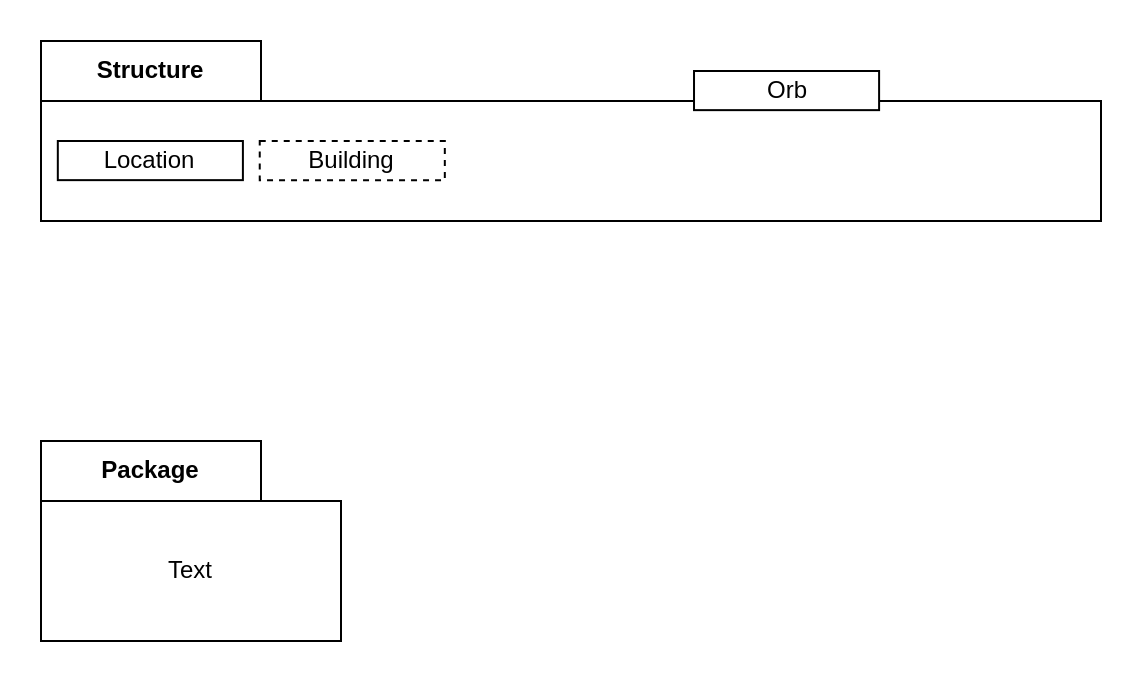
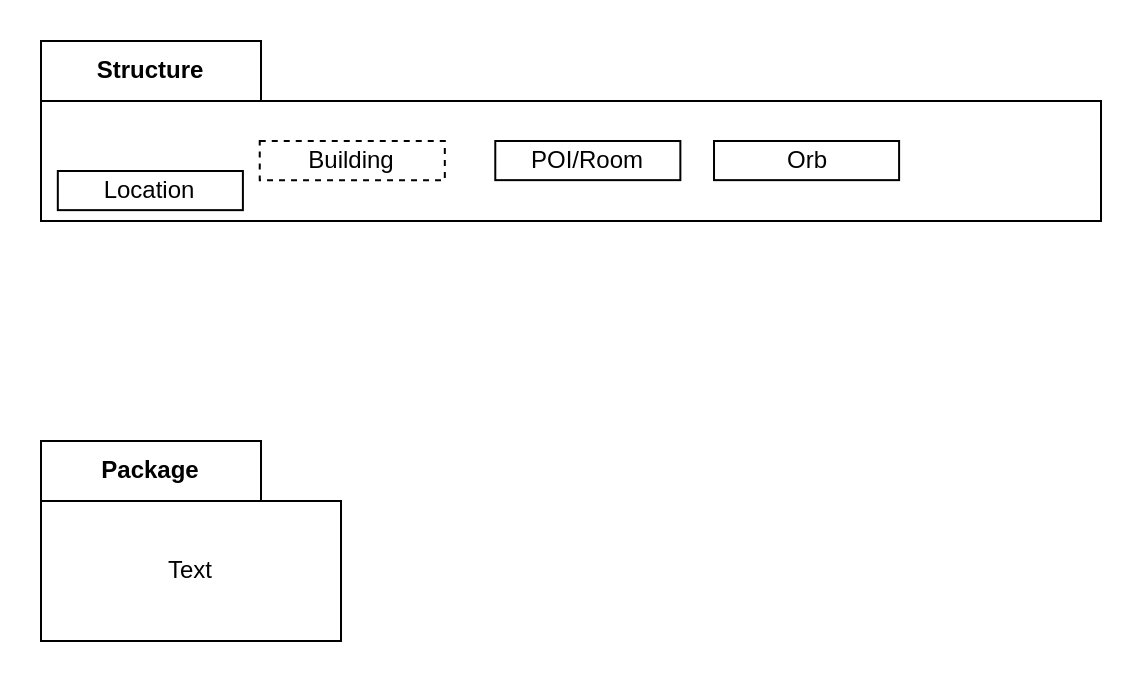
node "Orb": moved (787, 91) -> (807, 161)
node "Location": moved (150, 161) -> (150, 191)
node "POI/Room": added
